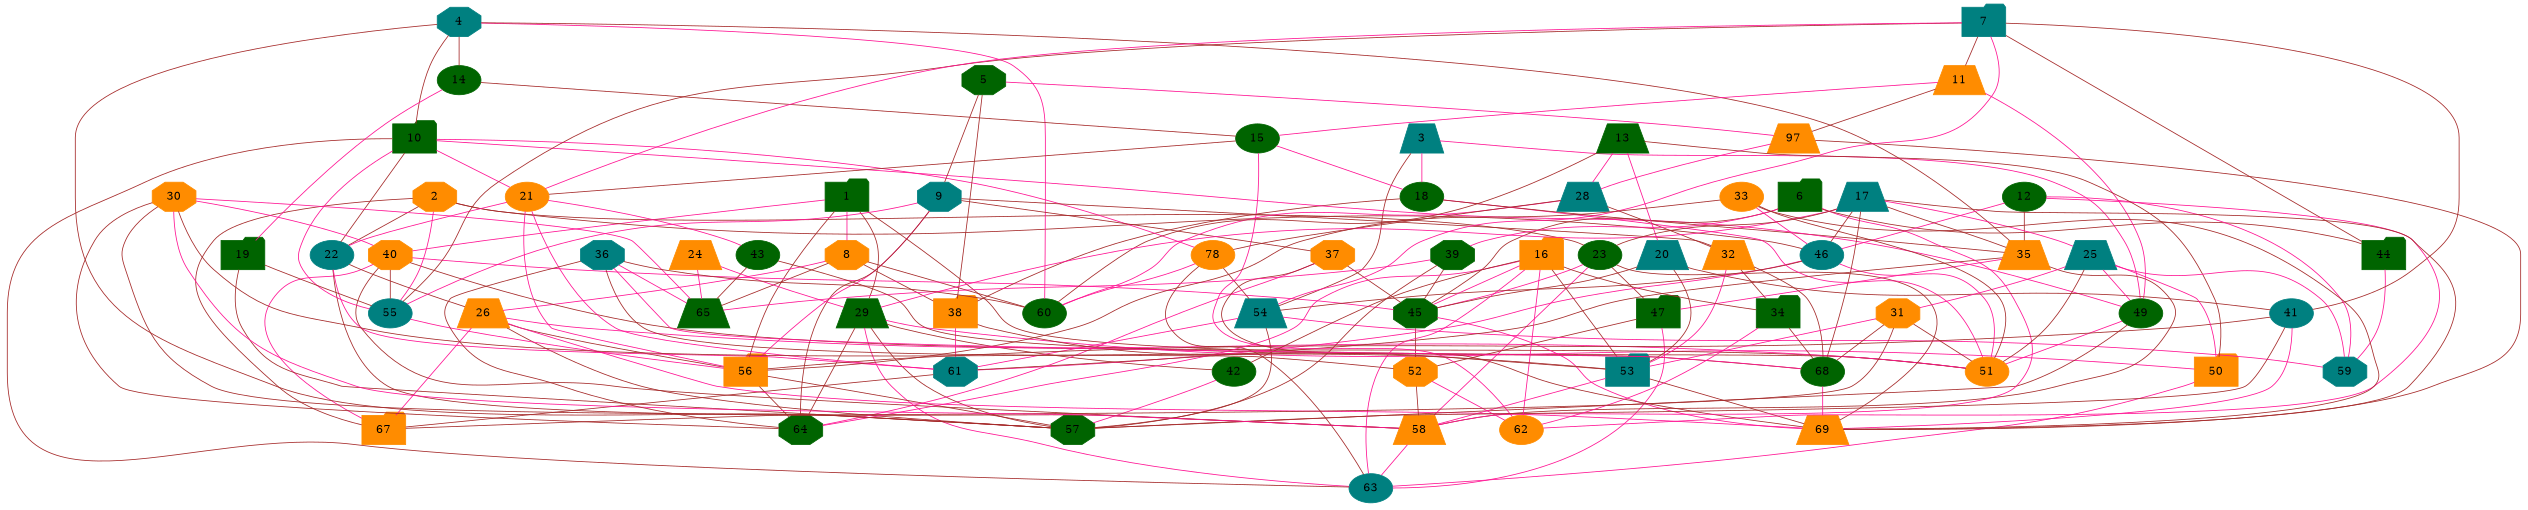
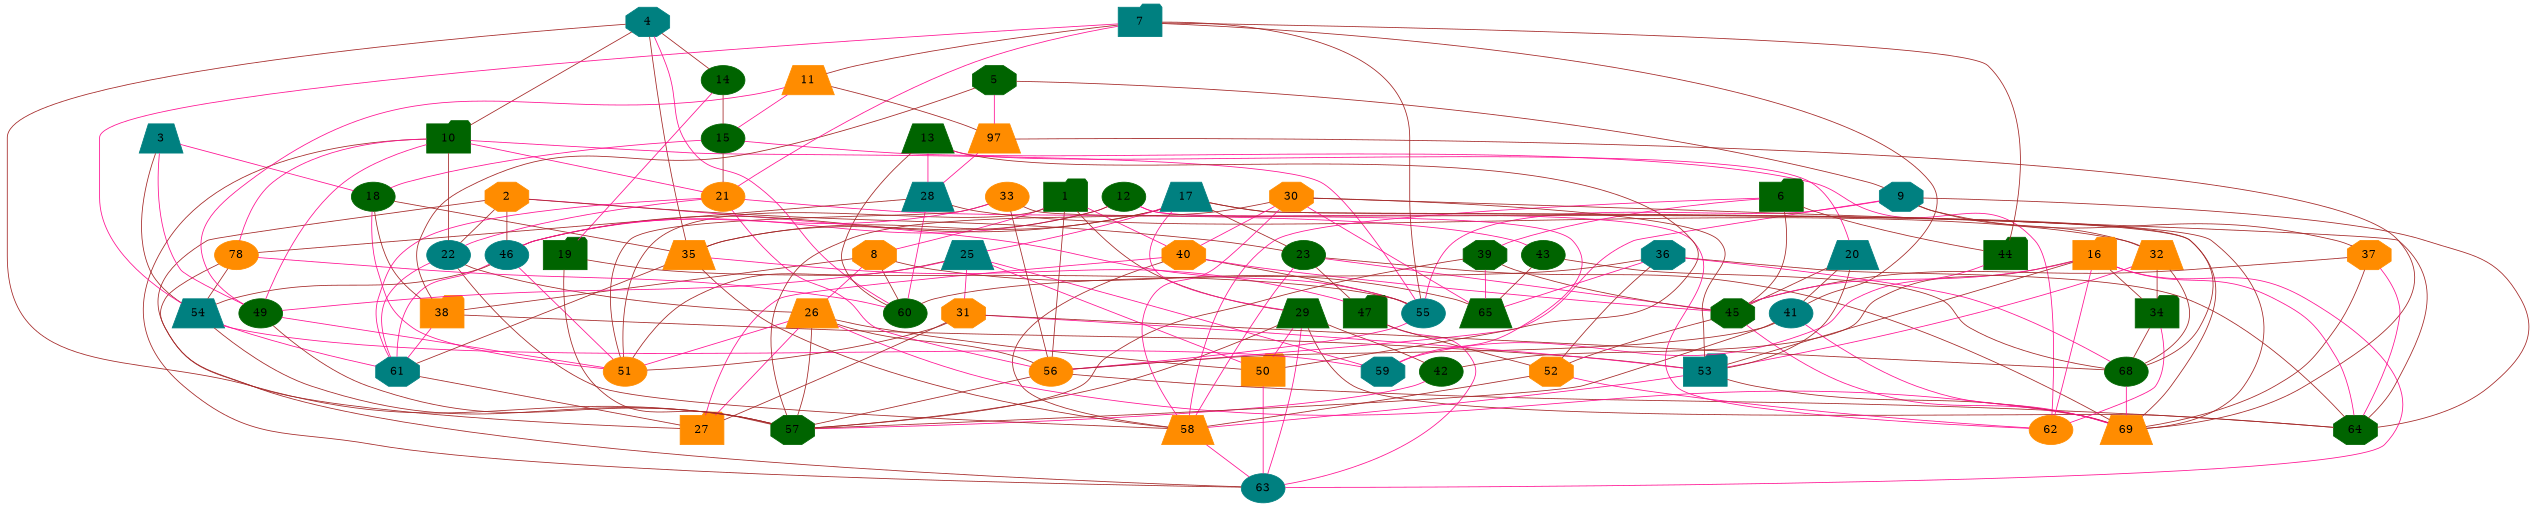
node "24": removed
edge "26" -- "50": added
edge "40" -- "51": removed
node "56": shape folder -> ellipse
node "67": label "67" -> "27"
